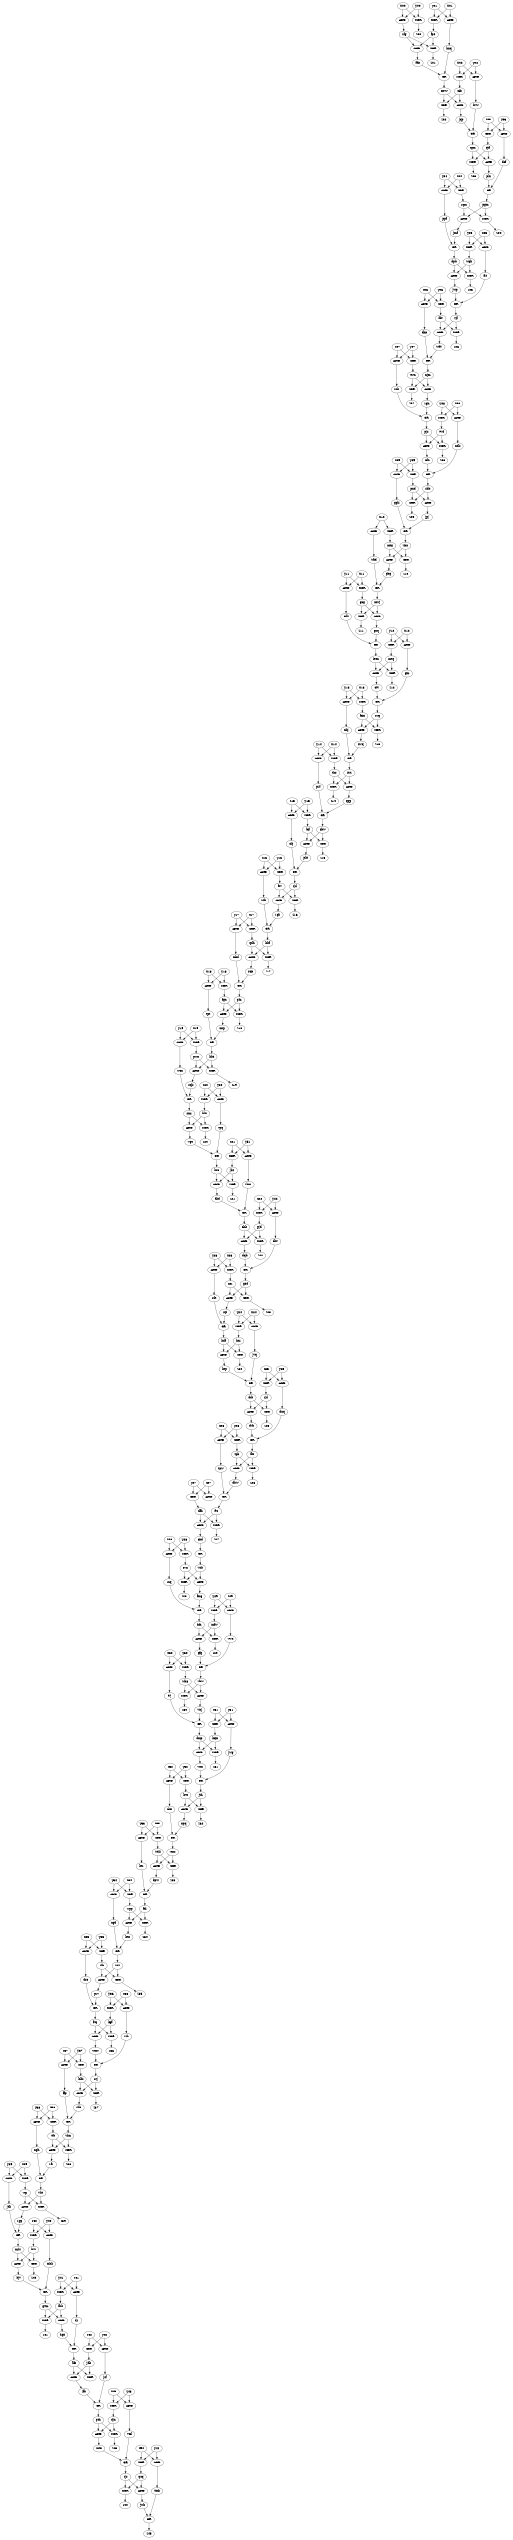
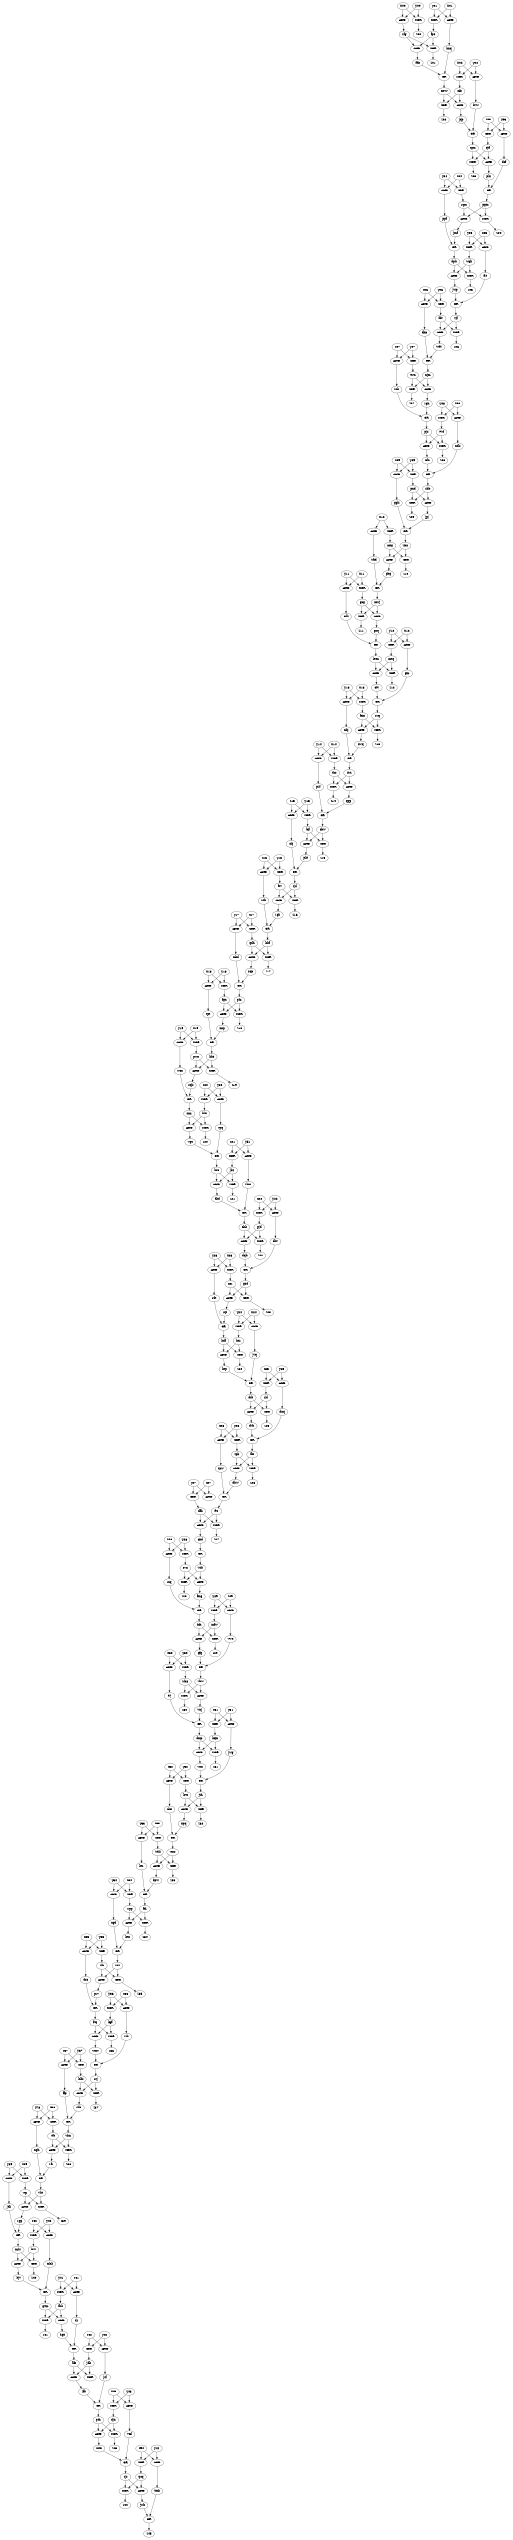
node "y38": label "y38" -> "y78"
